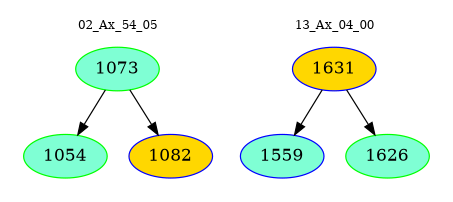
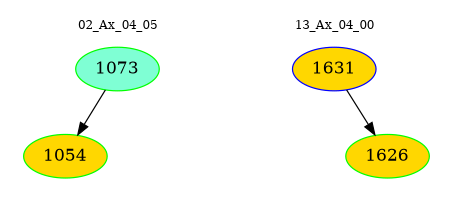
cluster "02_Ax_54_05": label "02_Ax_54_05" -> "02_Ax_04_05"
node "1054": fillcolor aquamarine -> gold
node "1082": removed
node "1559": removed
node "1626": fillcolor aquamarine -> gold
